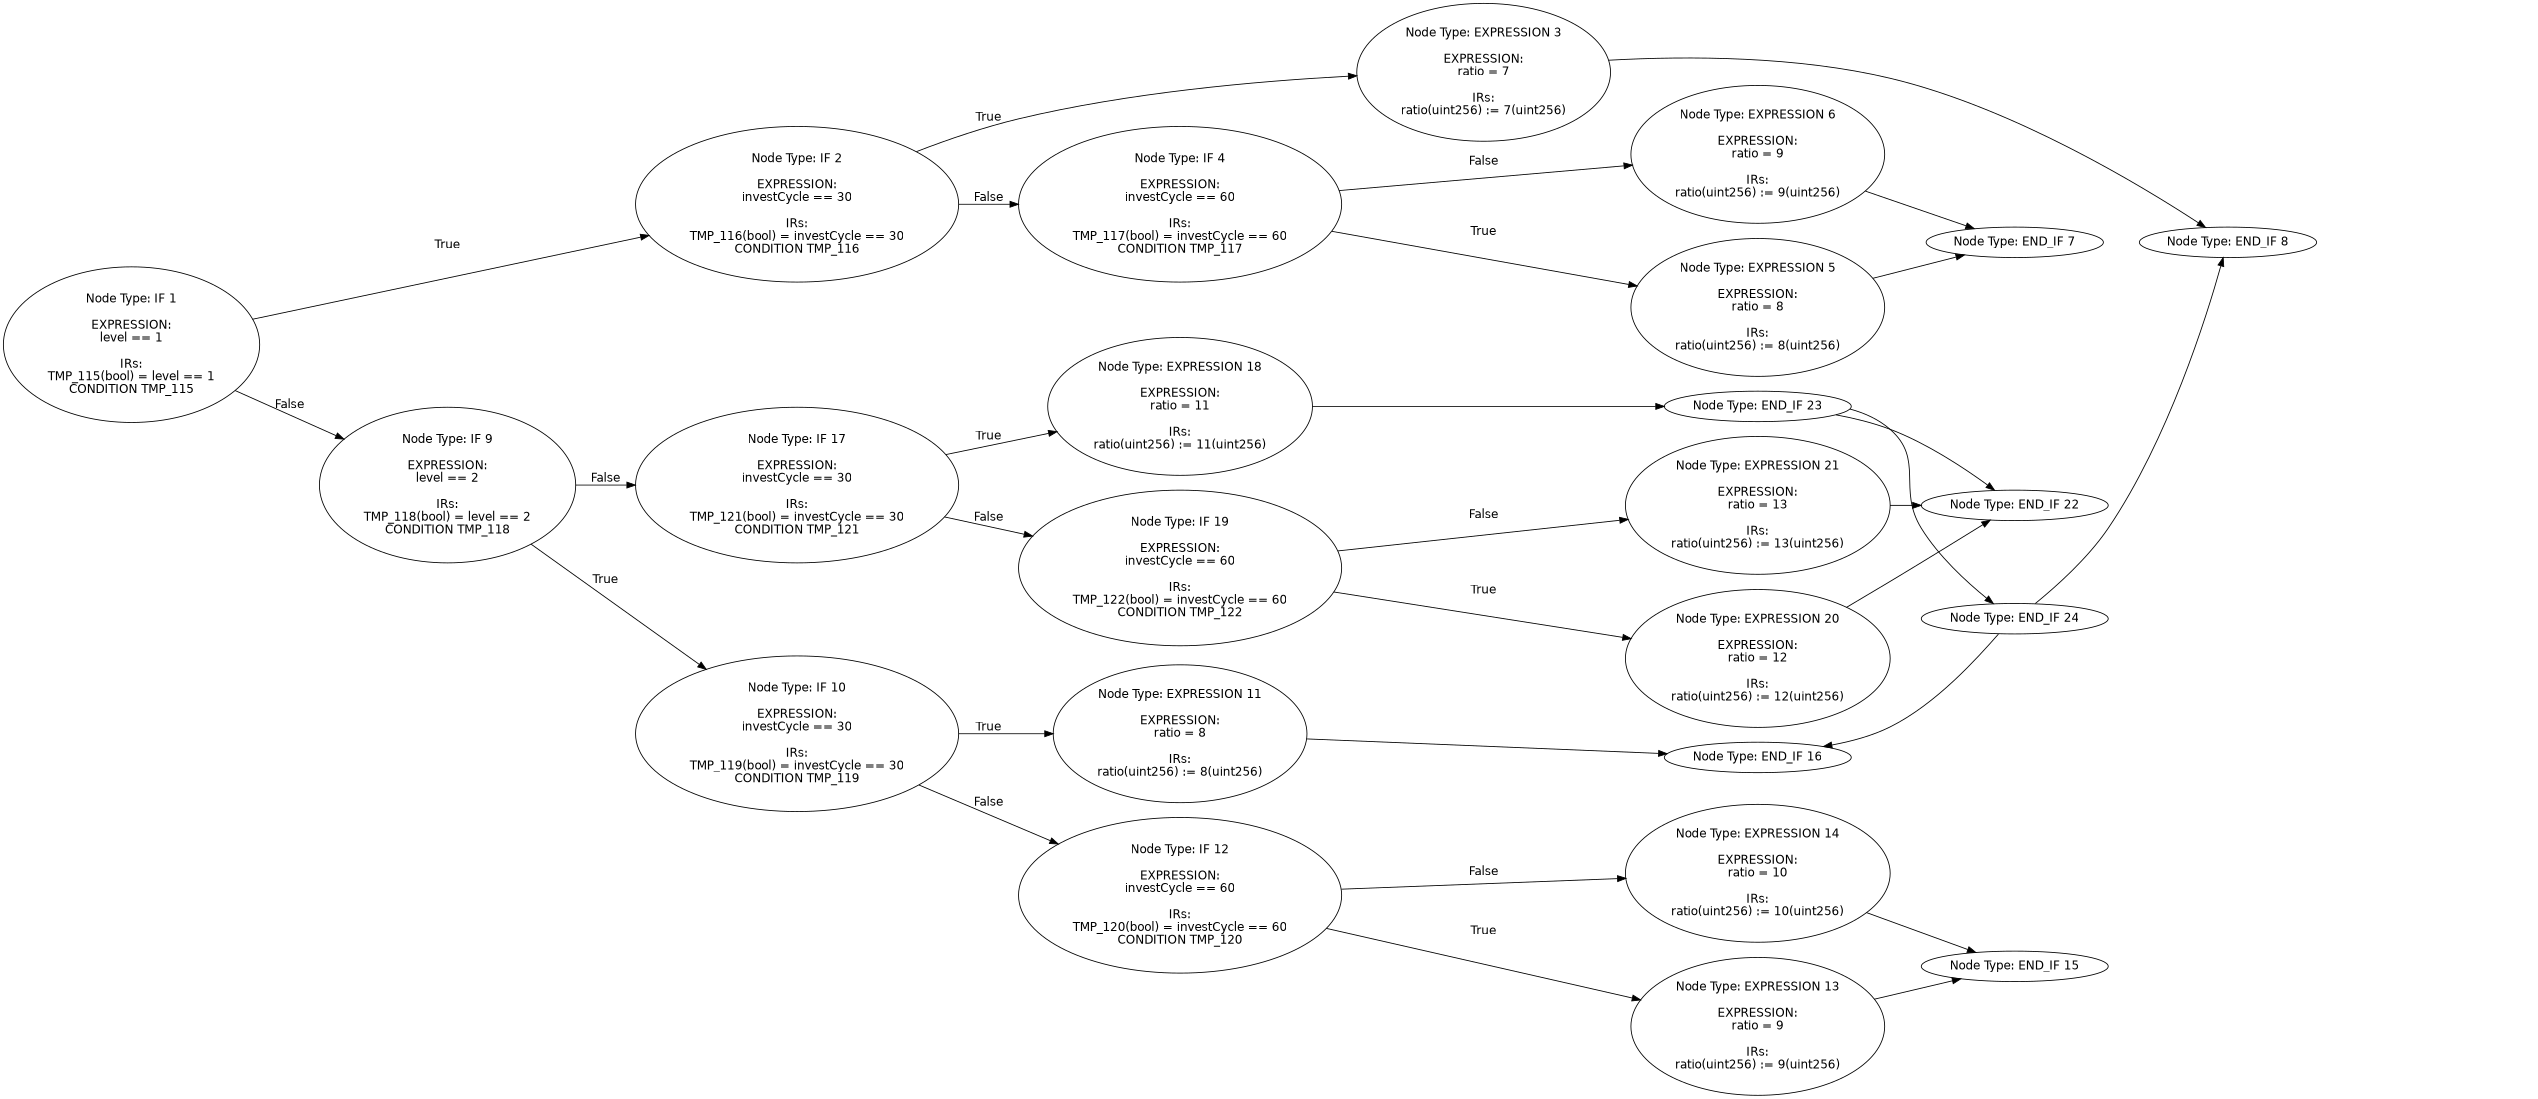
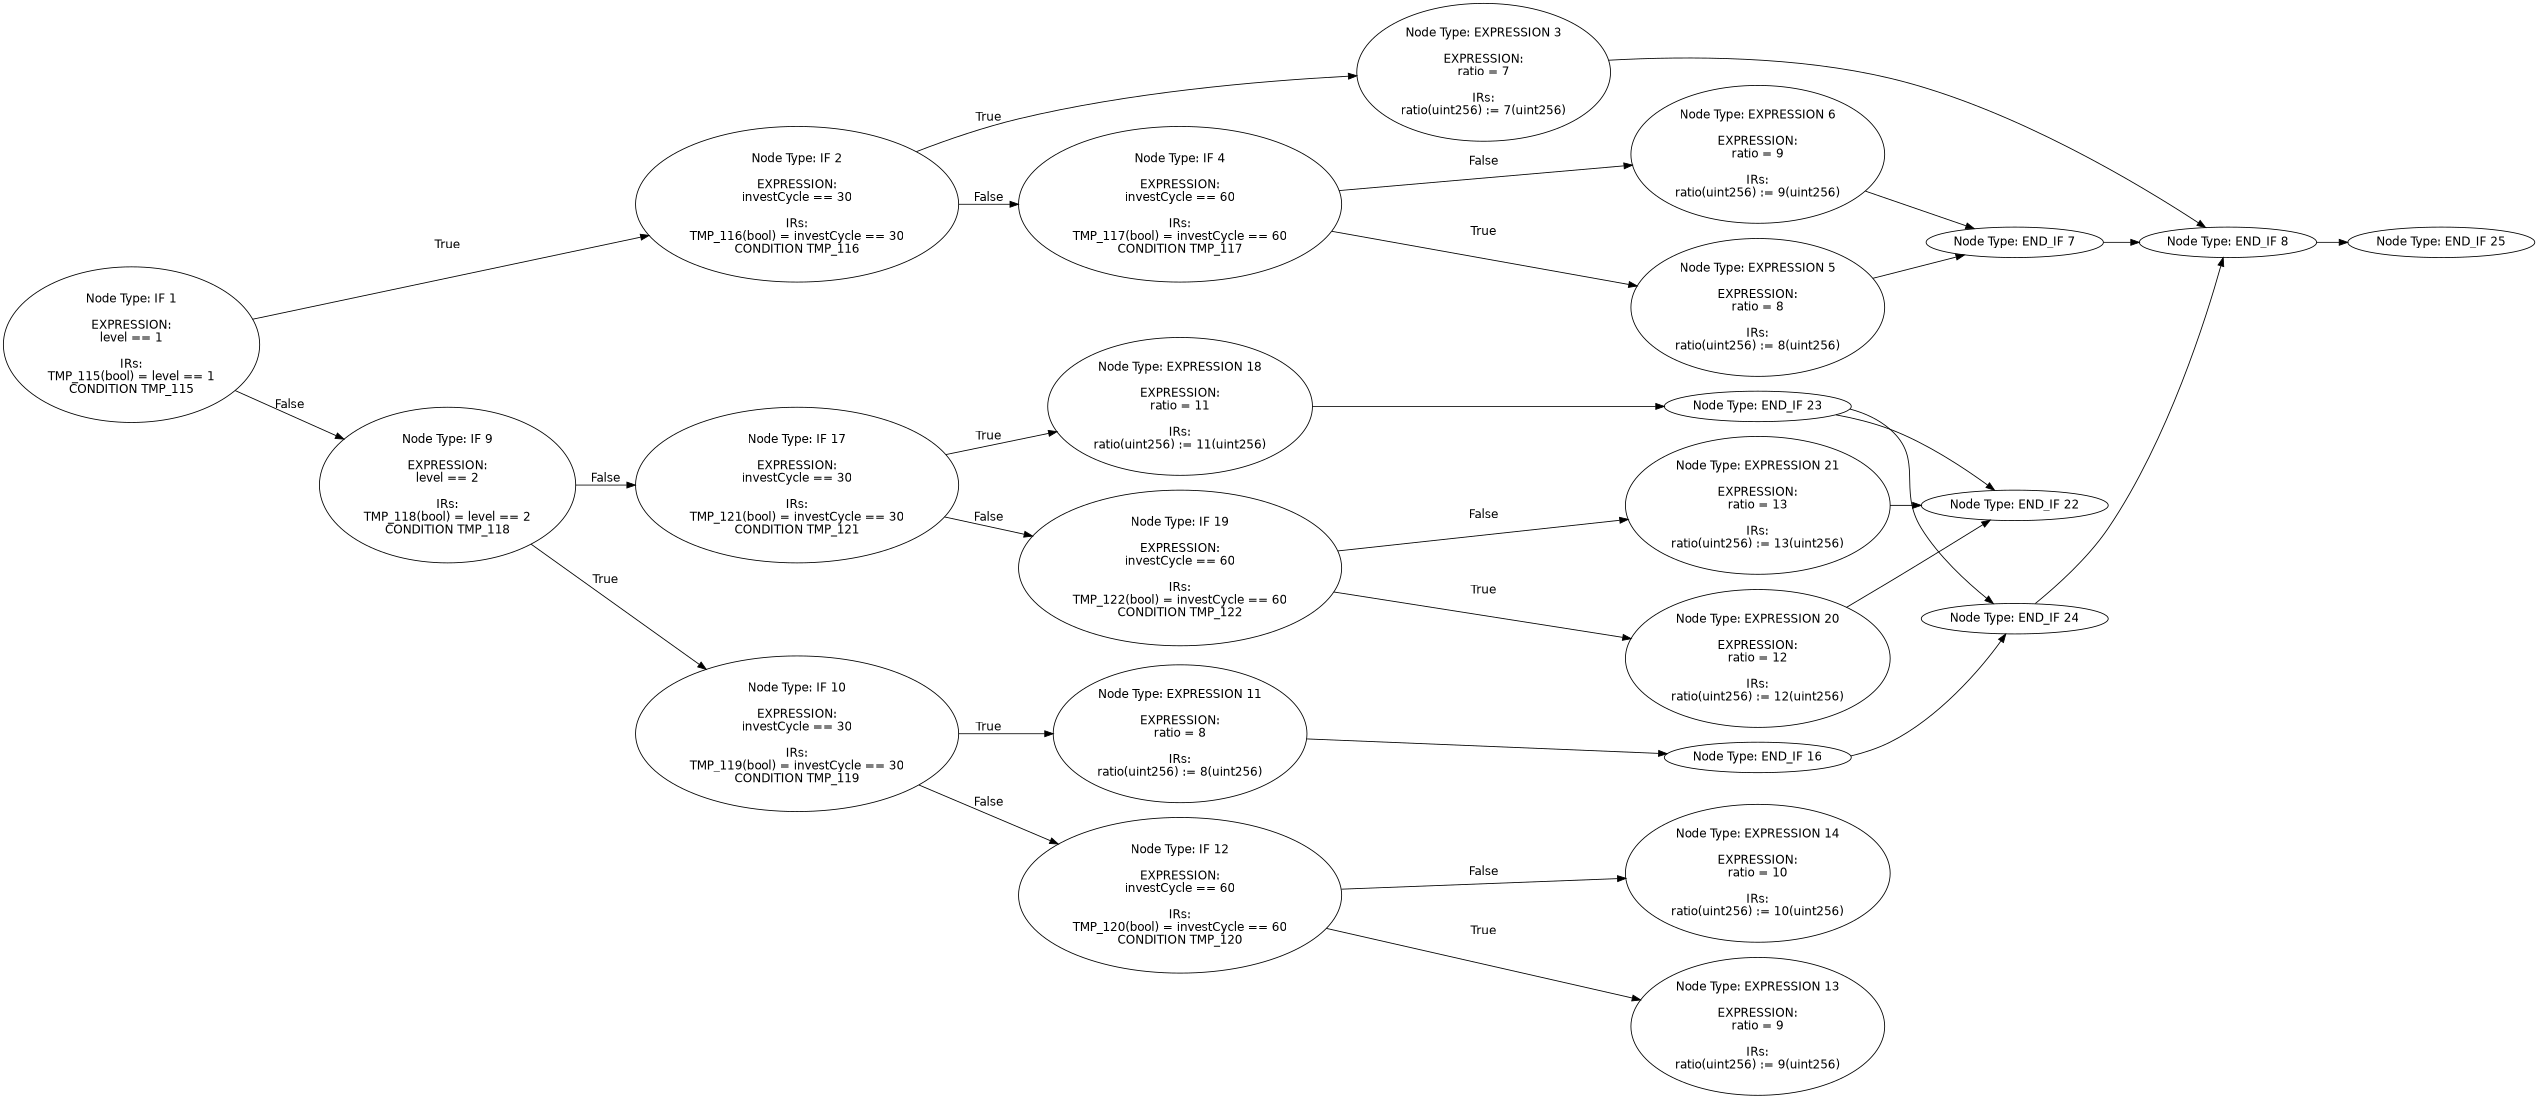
edge "Node Type: END_IF 7" -> "Node Type: END_IF 8": added
node "Node Type: END_IF 25": added
edge "Node Type: END_IF 24" -> "Node Type: END_IF 16": reversed
node "Node Type: END_IF 15": removed
